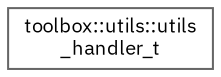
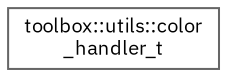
node "toolbox::utils::utils _handler_t": label "toolbox::utils::utils _handler_t" -> "toolbox::utils::color _handler_t"
